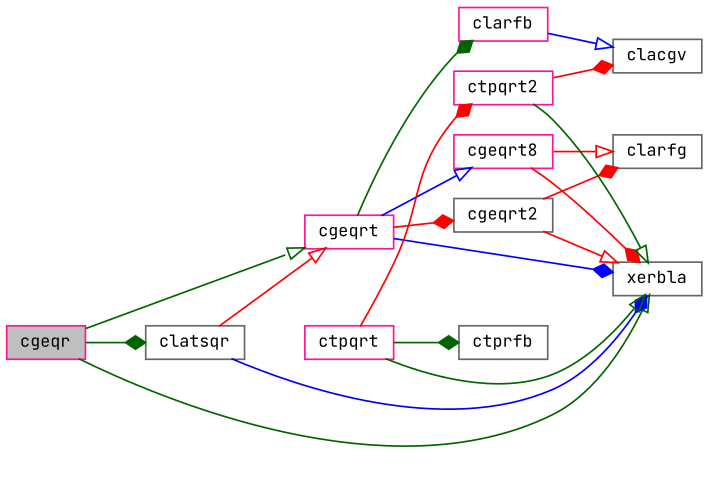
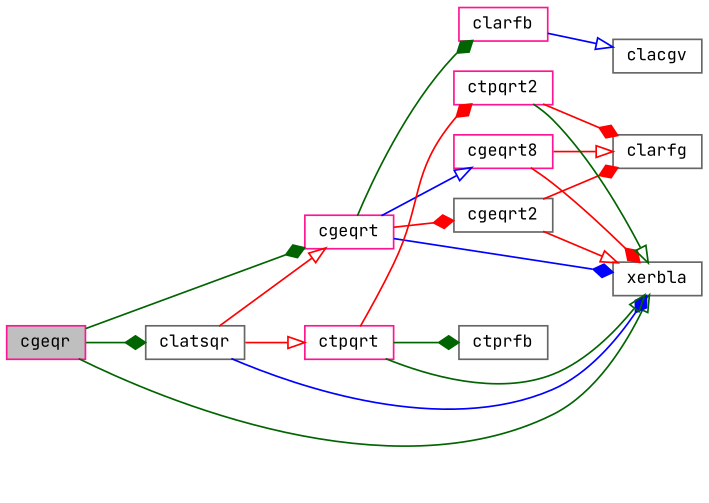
edge "ctpqrt2" -> "clacgv": now "ctpqrt2" -> "clarfg"
edge "cgeqr" -> "cgeqrt": arrowhead onormal -> diamond
edge "clatsqr" -> "ctpqrt": added
